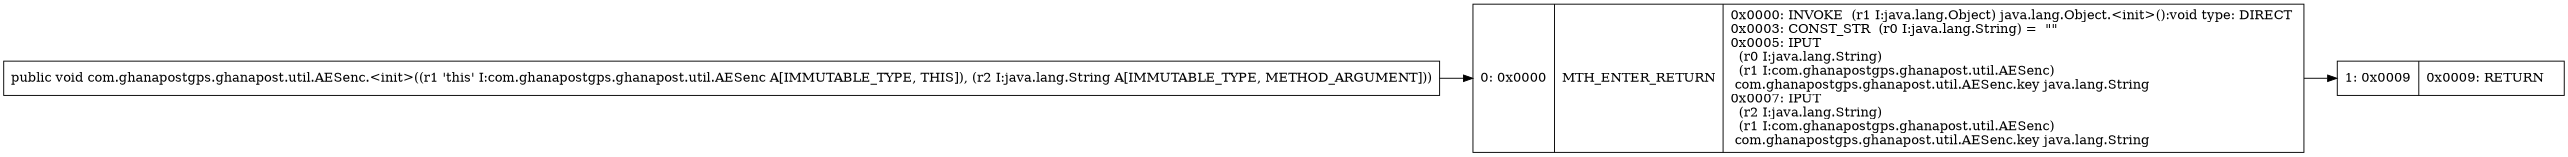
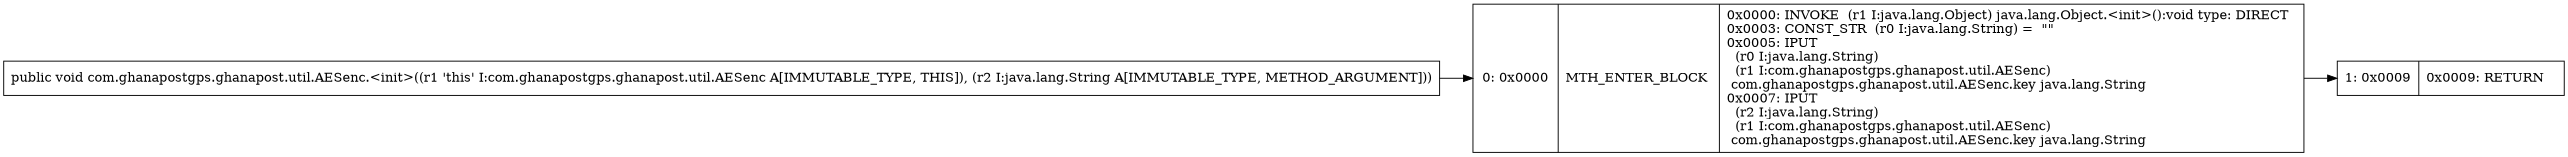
node "0: 0x0000": text "MTH_ENTER_RETURN" -> "MTH_ENTER_BLOCK"
